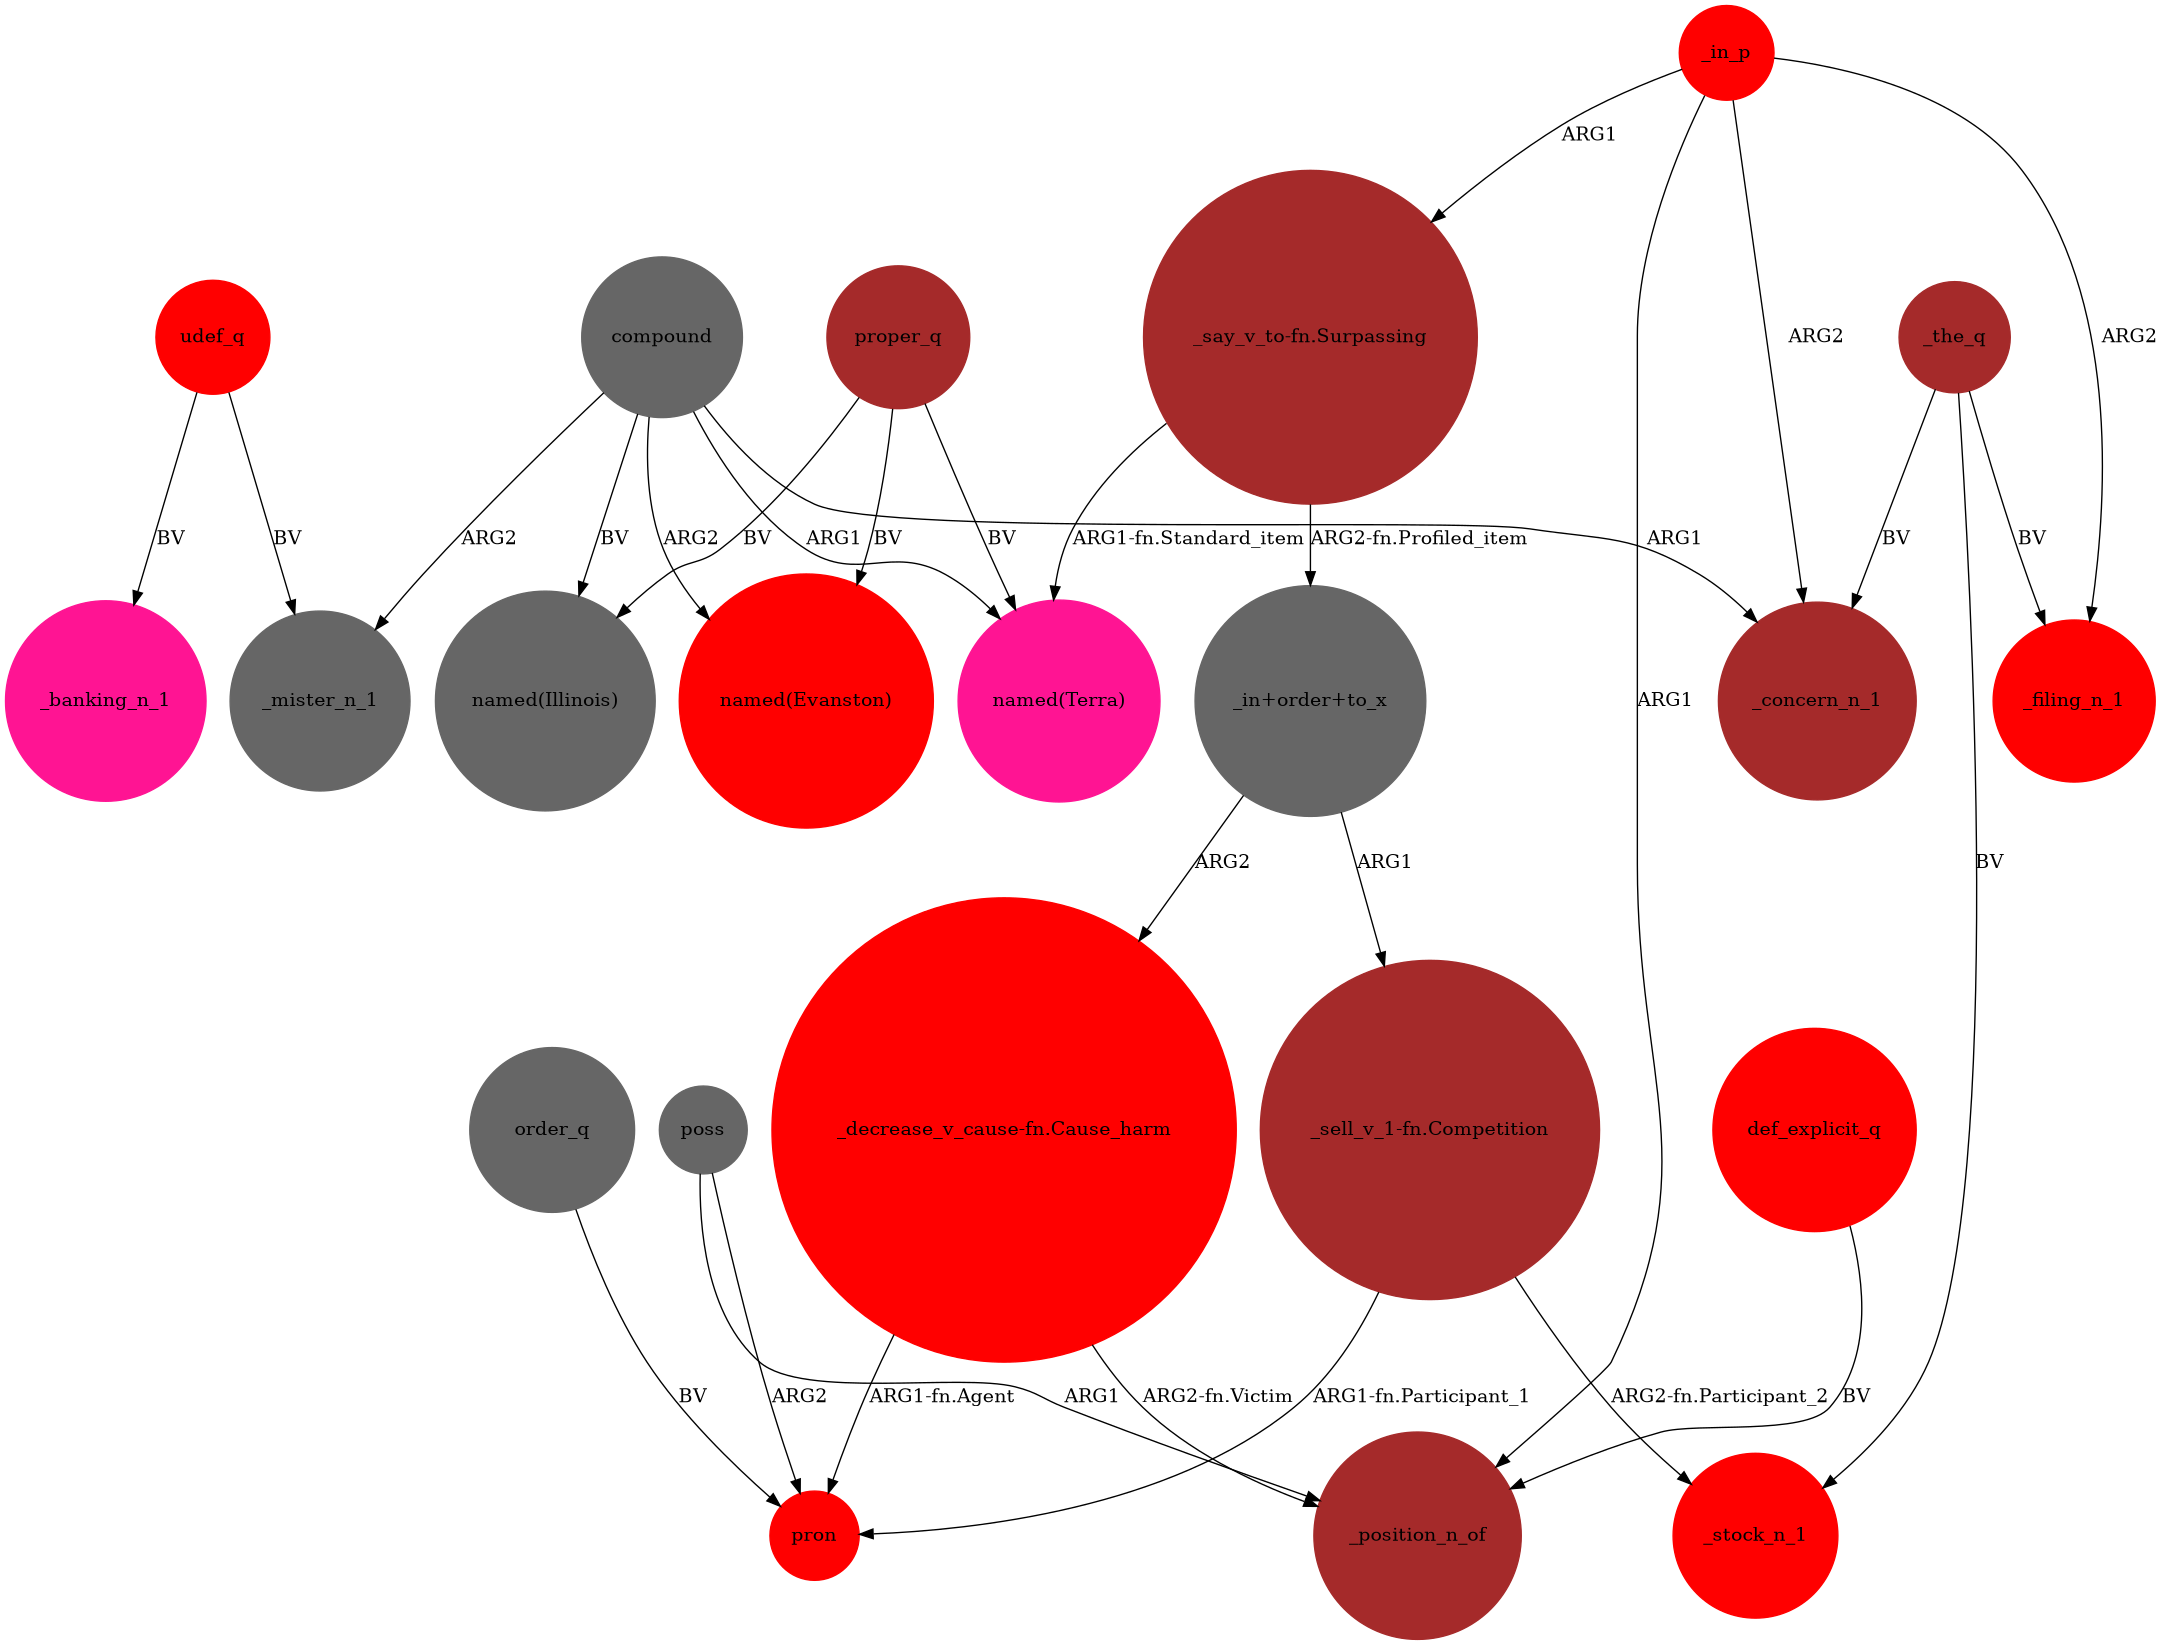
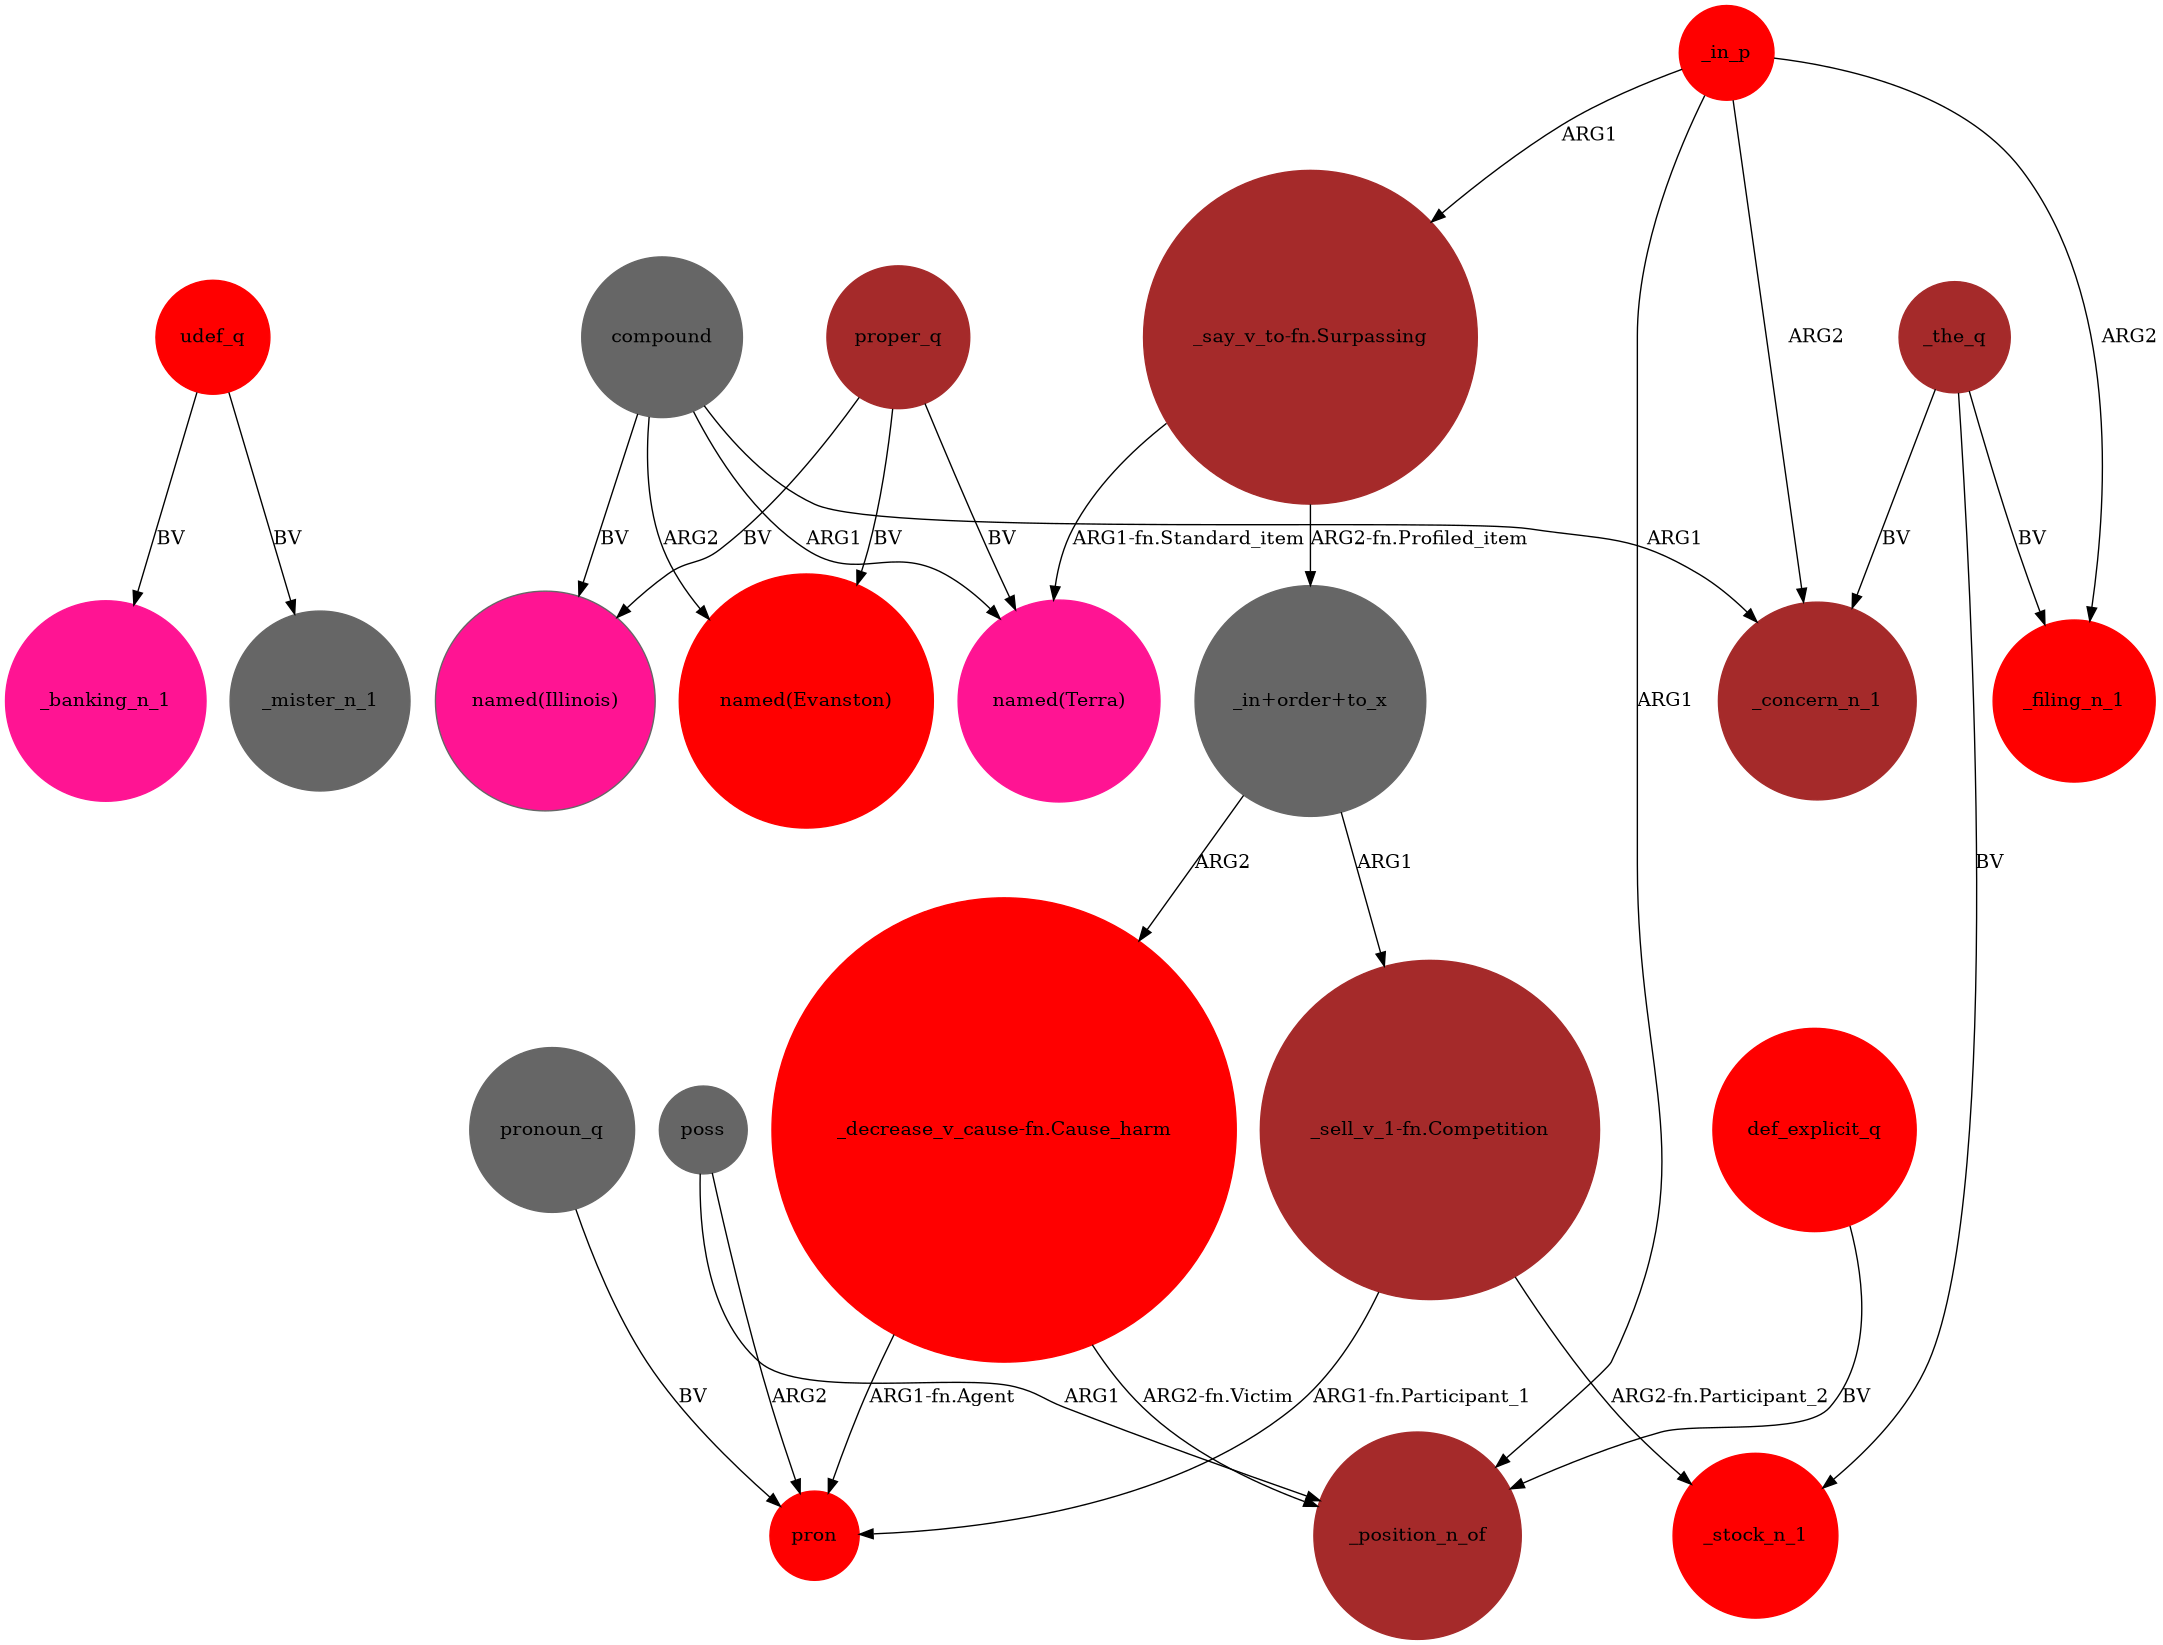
edge "compound" -> "_mister_n_1": removed, label "ARG2"
node "named(Illinois)": fillcolor gray40 -> deeppink
node "order_q": label "order_q" -> "pronoun_q"
